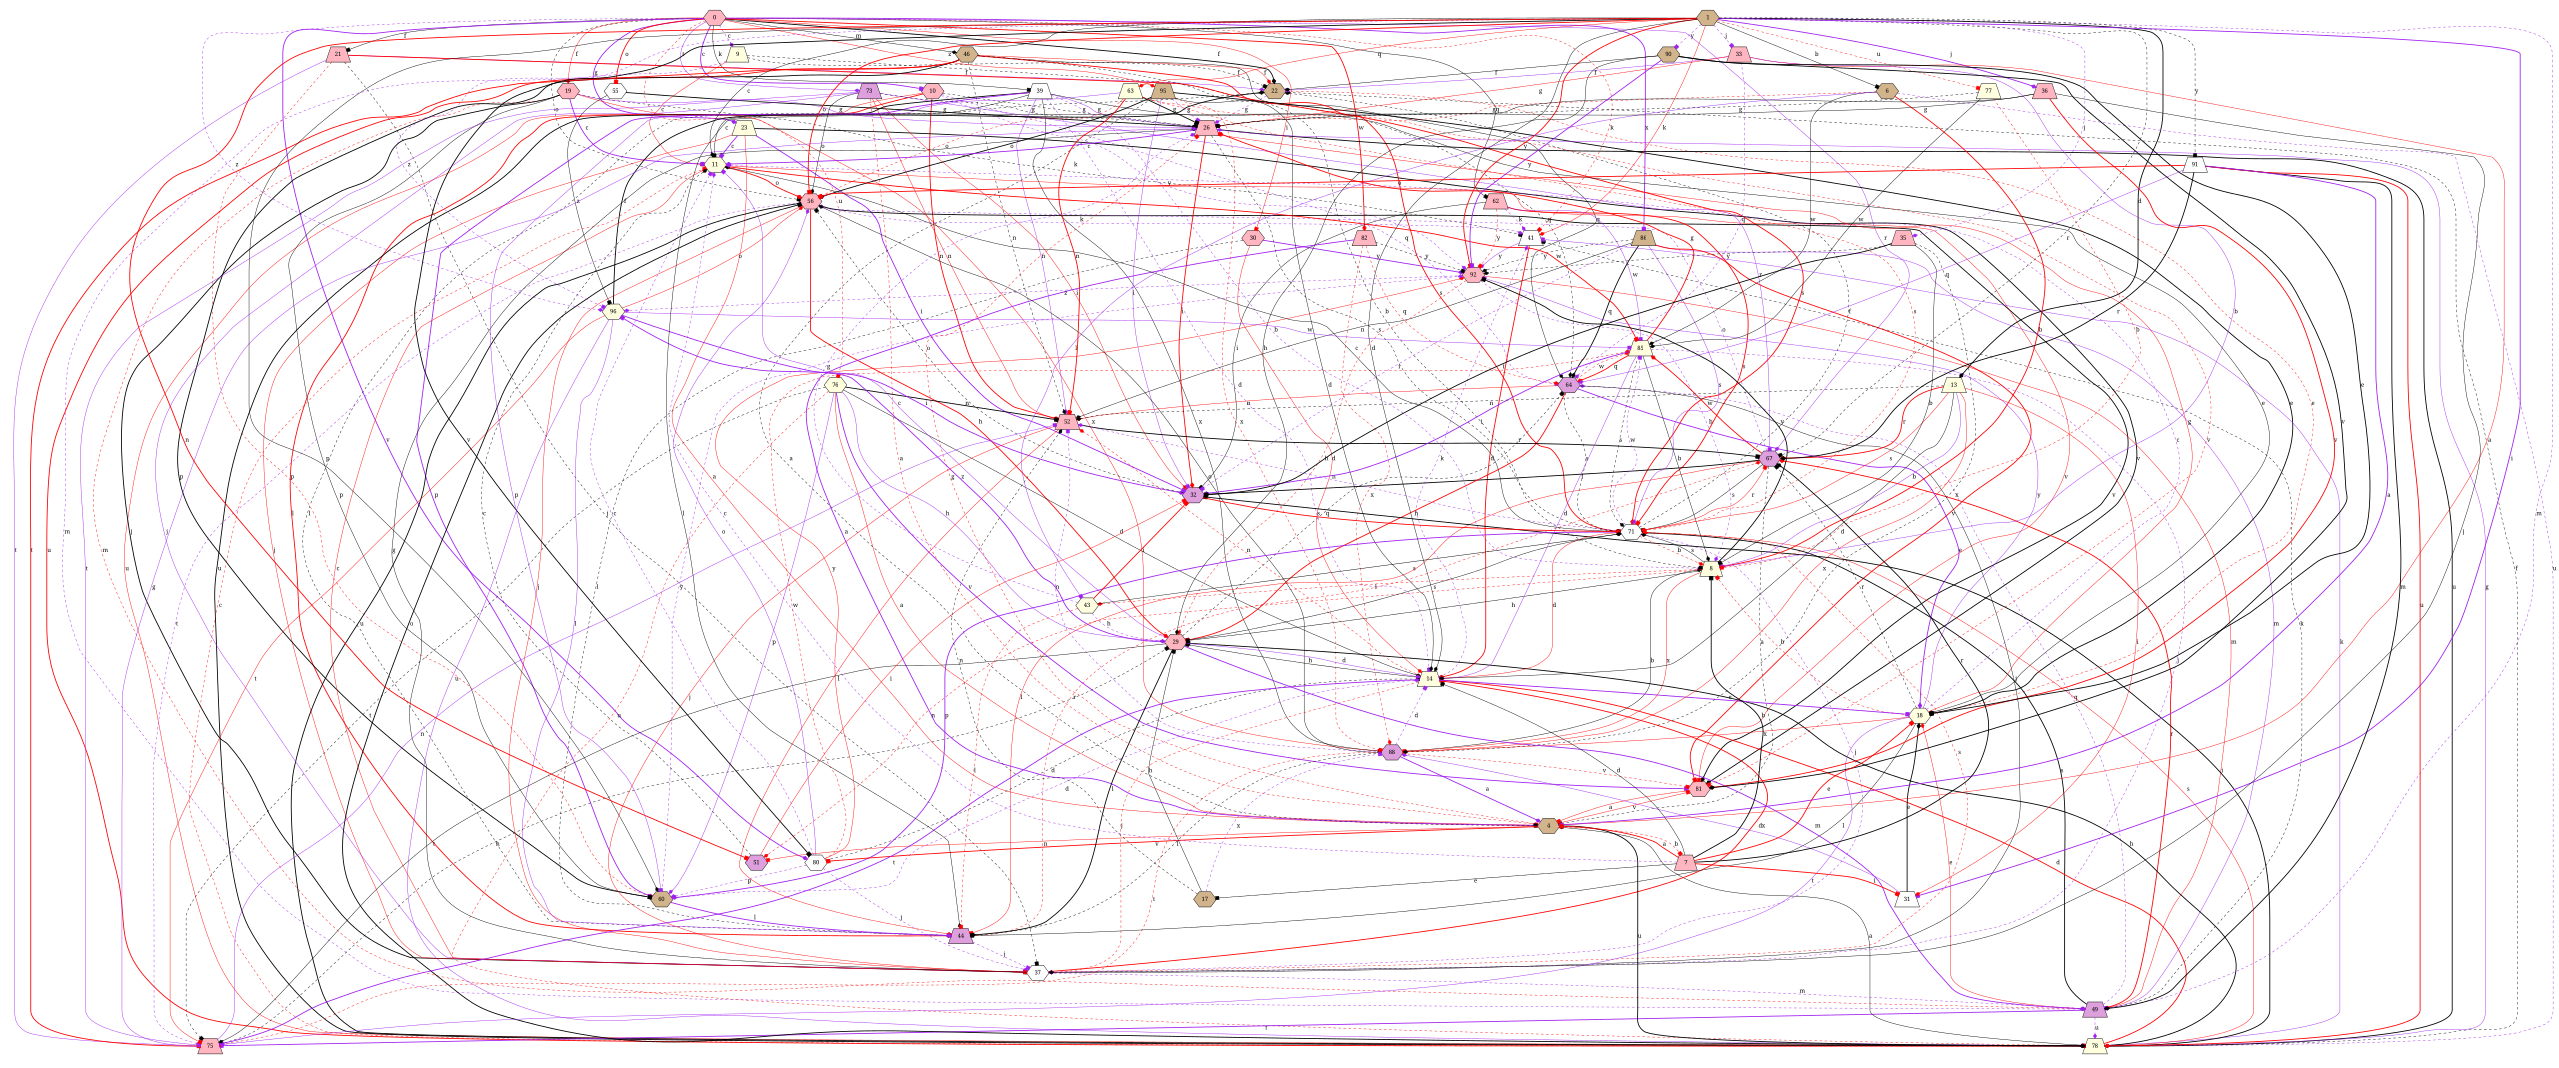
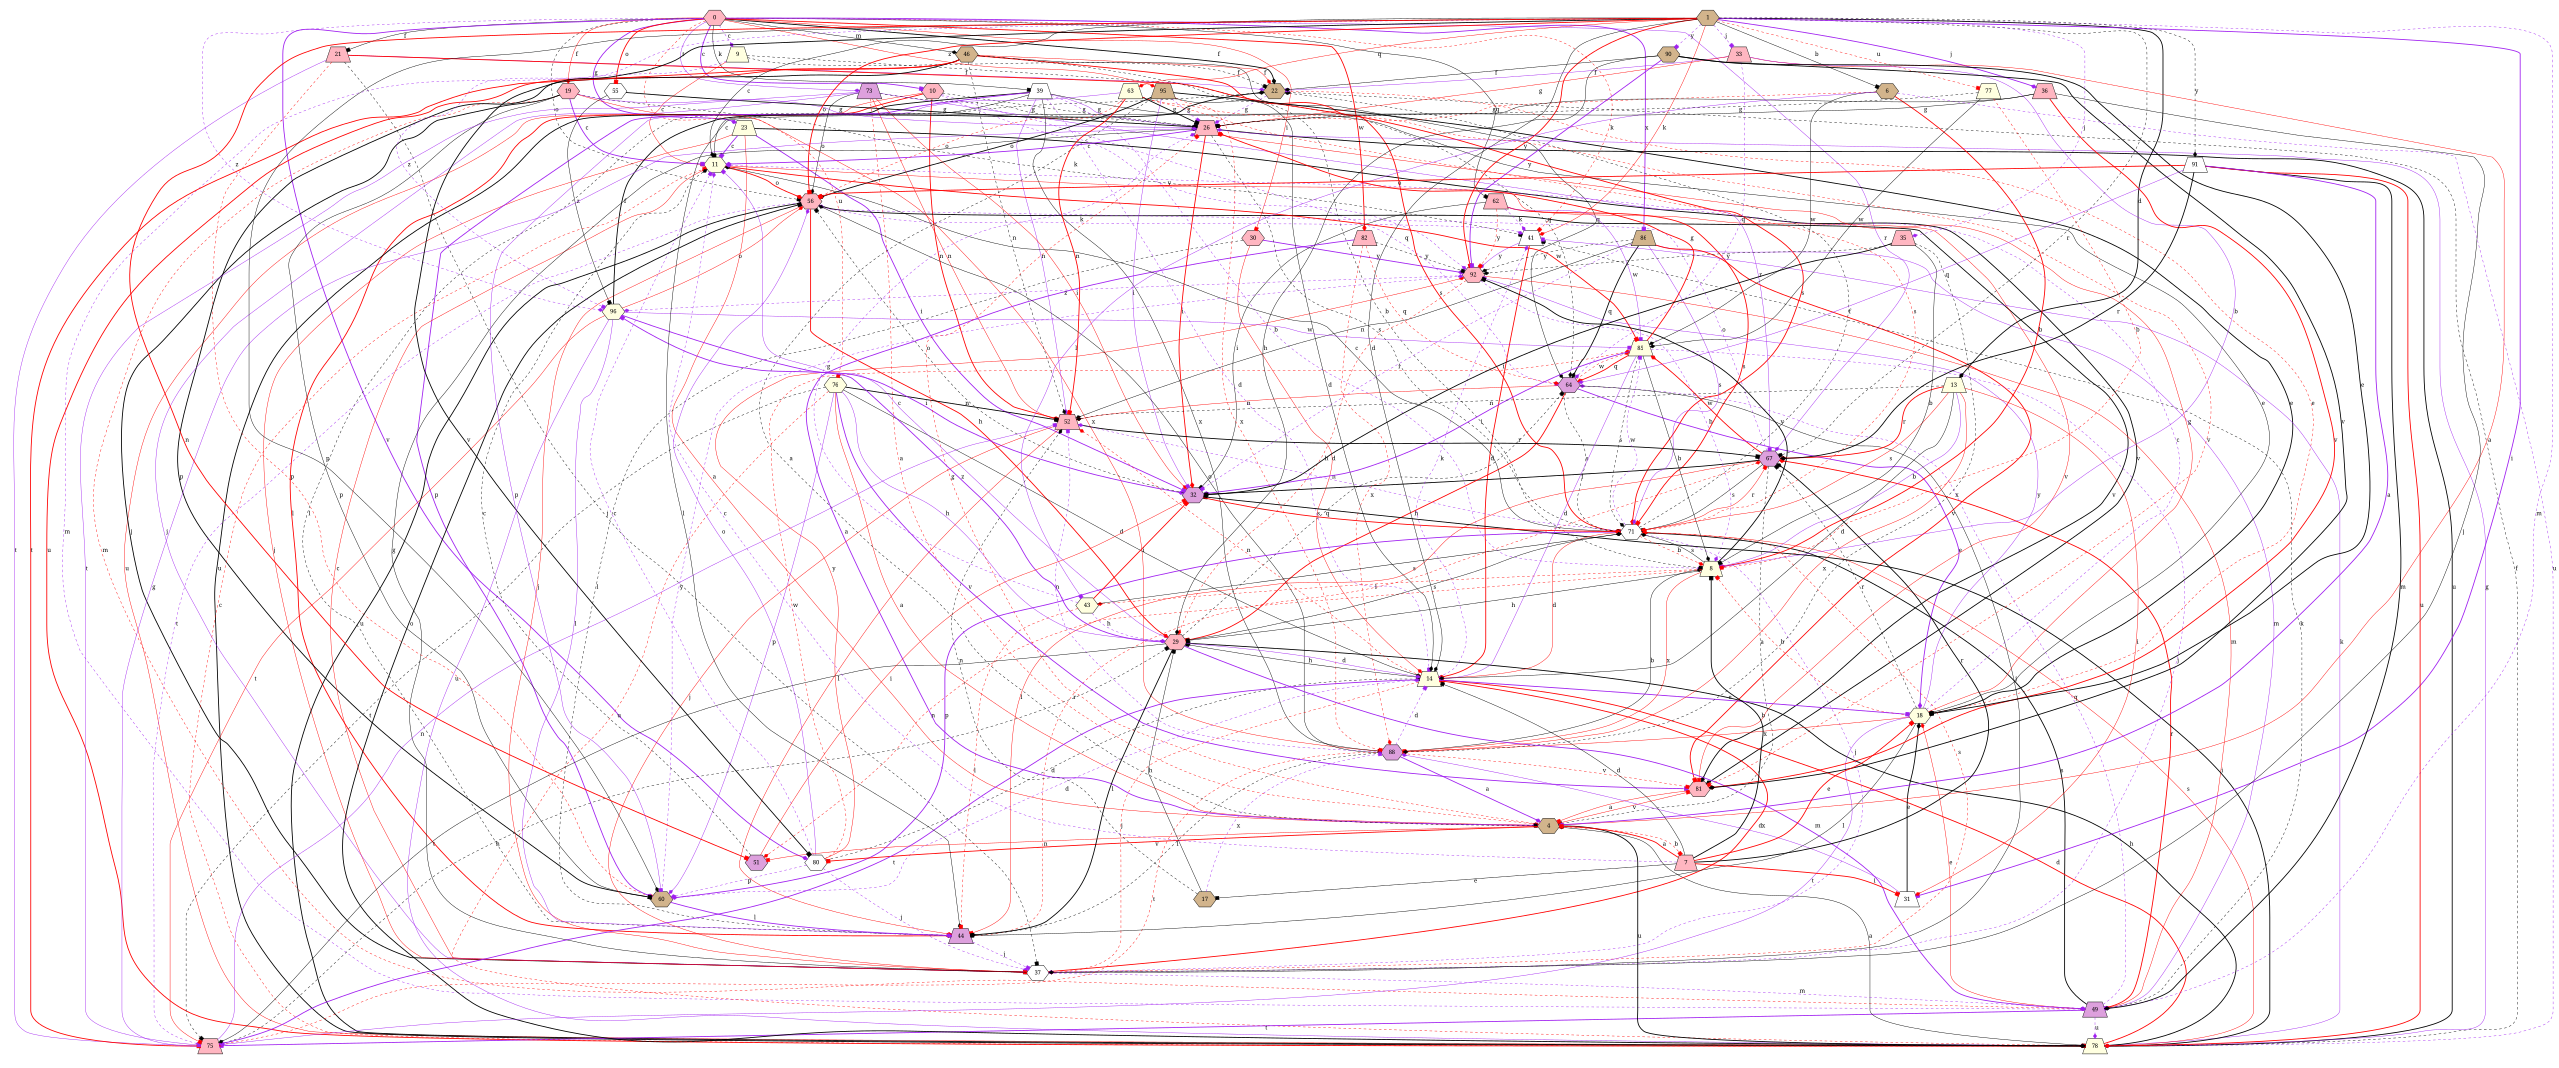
edge "1" -> "91": arrowhead box -> diamond
